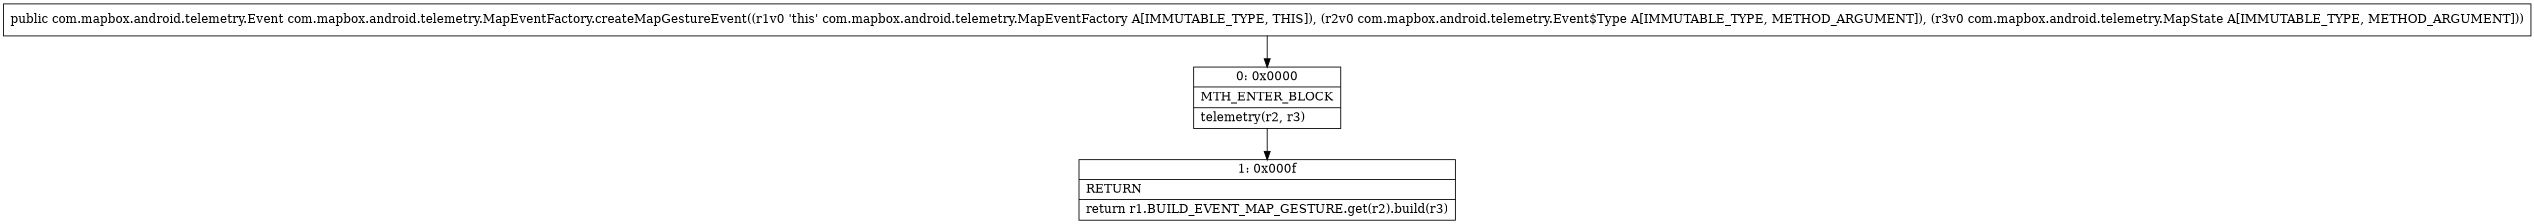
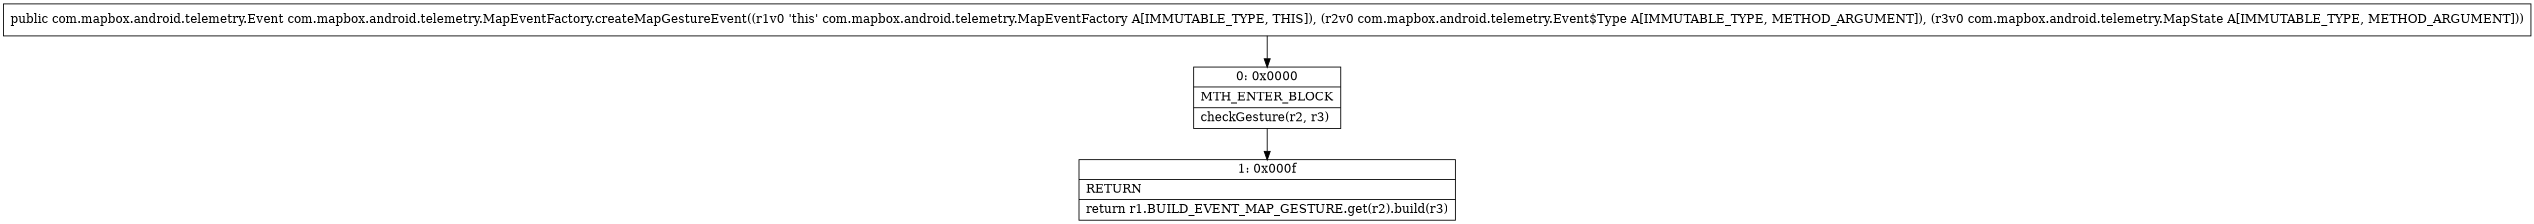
node "0: 0x0000": text "telemetry(r2, r3)" -> "checkGesture(r2, r3)"
